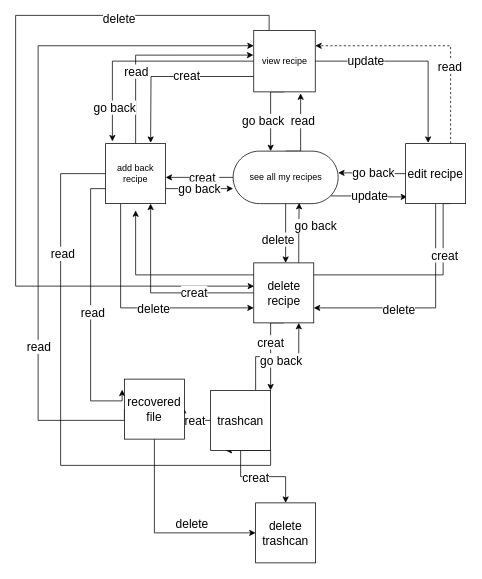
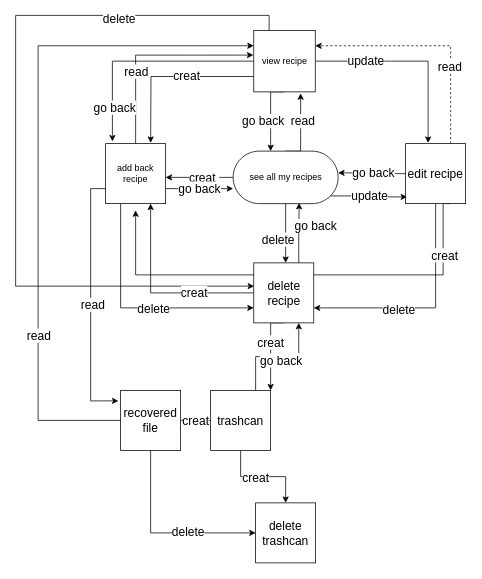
node "recovered file": moved (154, 409) -> (150, 420)
edge "add back recipe" -> "trashcan": removed, label "read"
